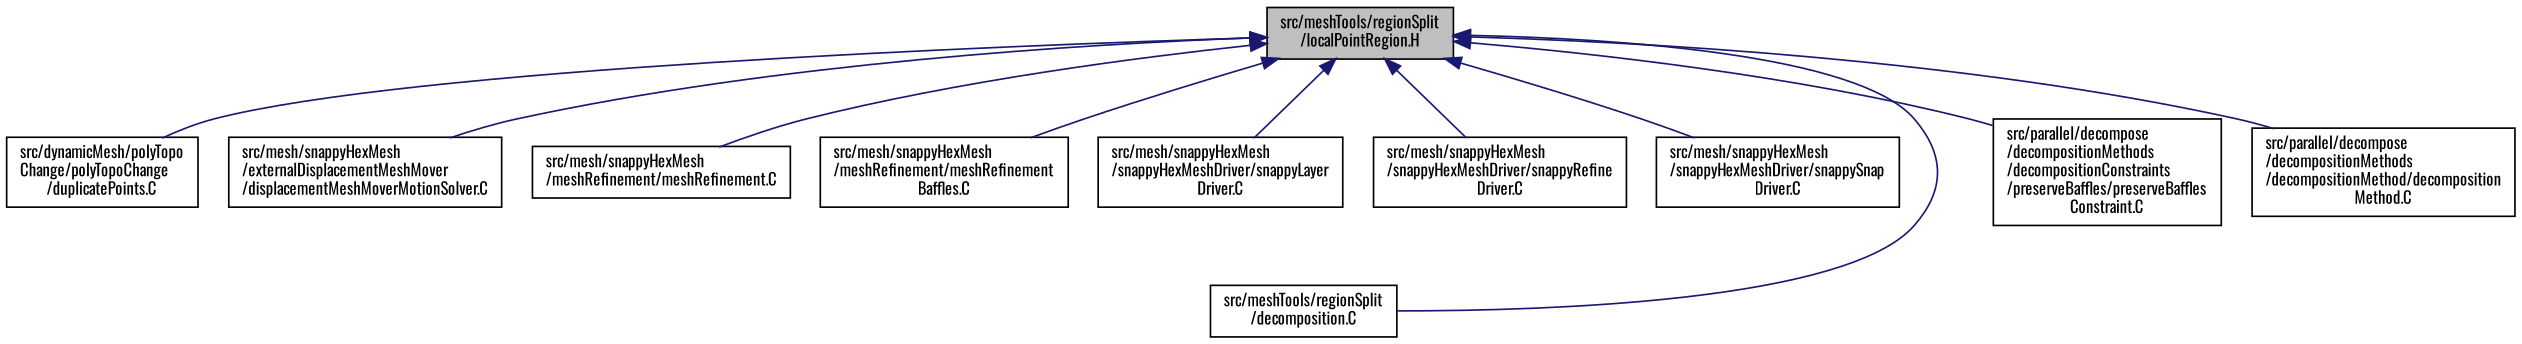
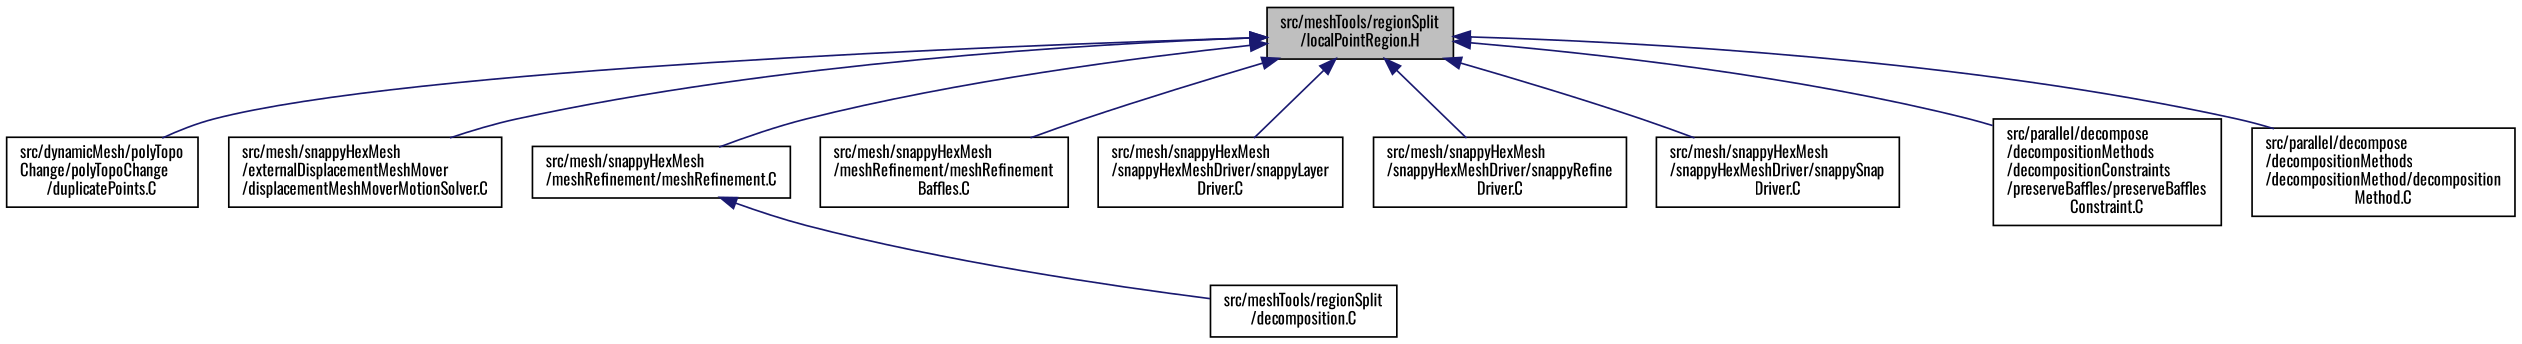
edge "src/meshTools/regionSplit /decomposition.C" -> "src/meshTools/regionSplit /localPointRegion.H": now "src/meshTools/regionSplit /decomposition.C" -> "src/mesh/snappyHexMesh /meshRefinement/meshRefinement.C"
